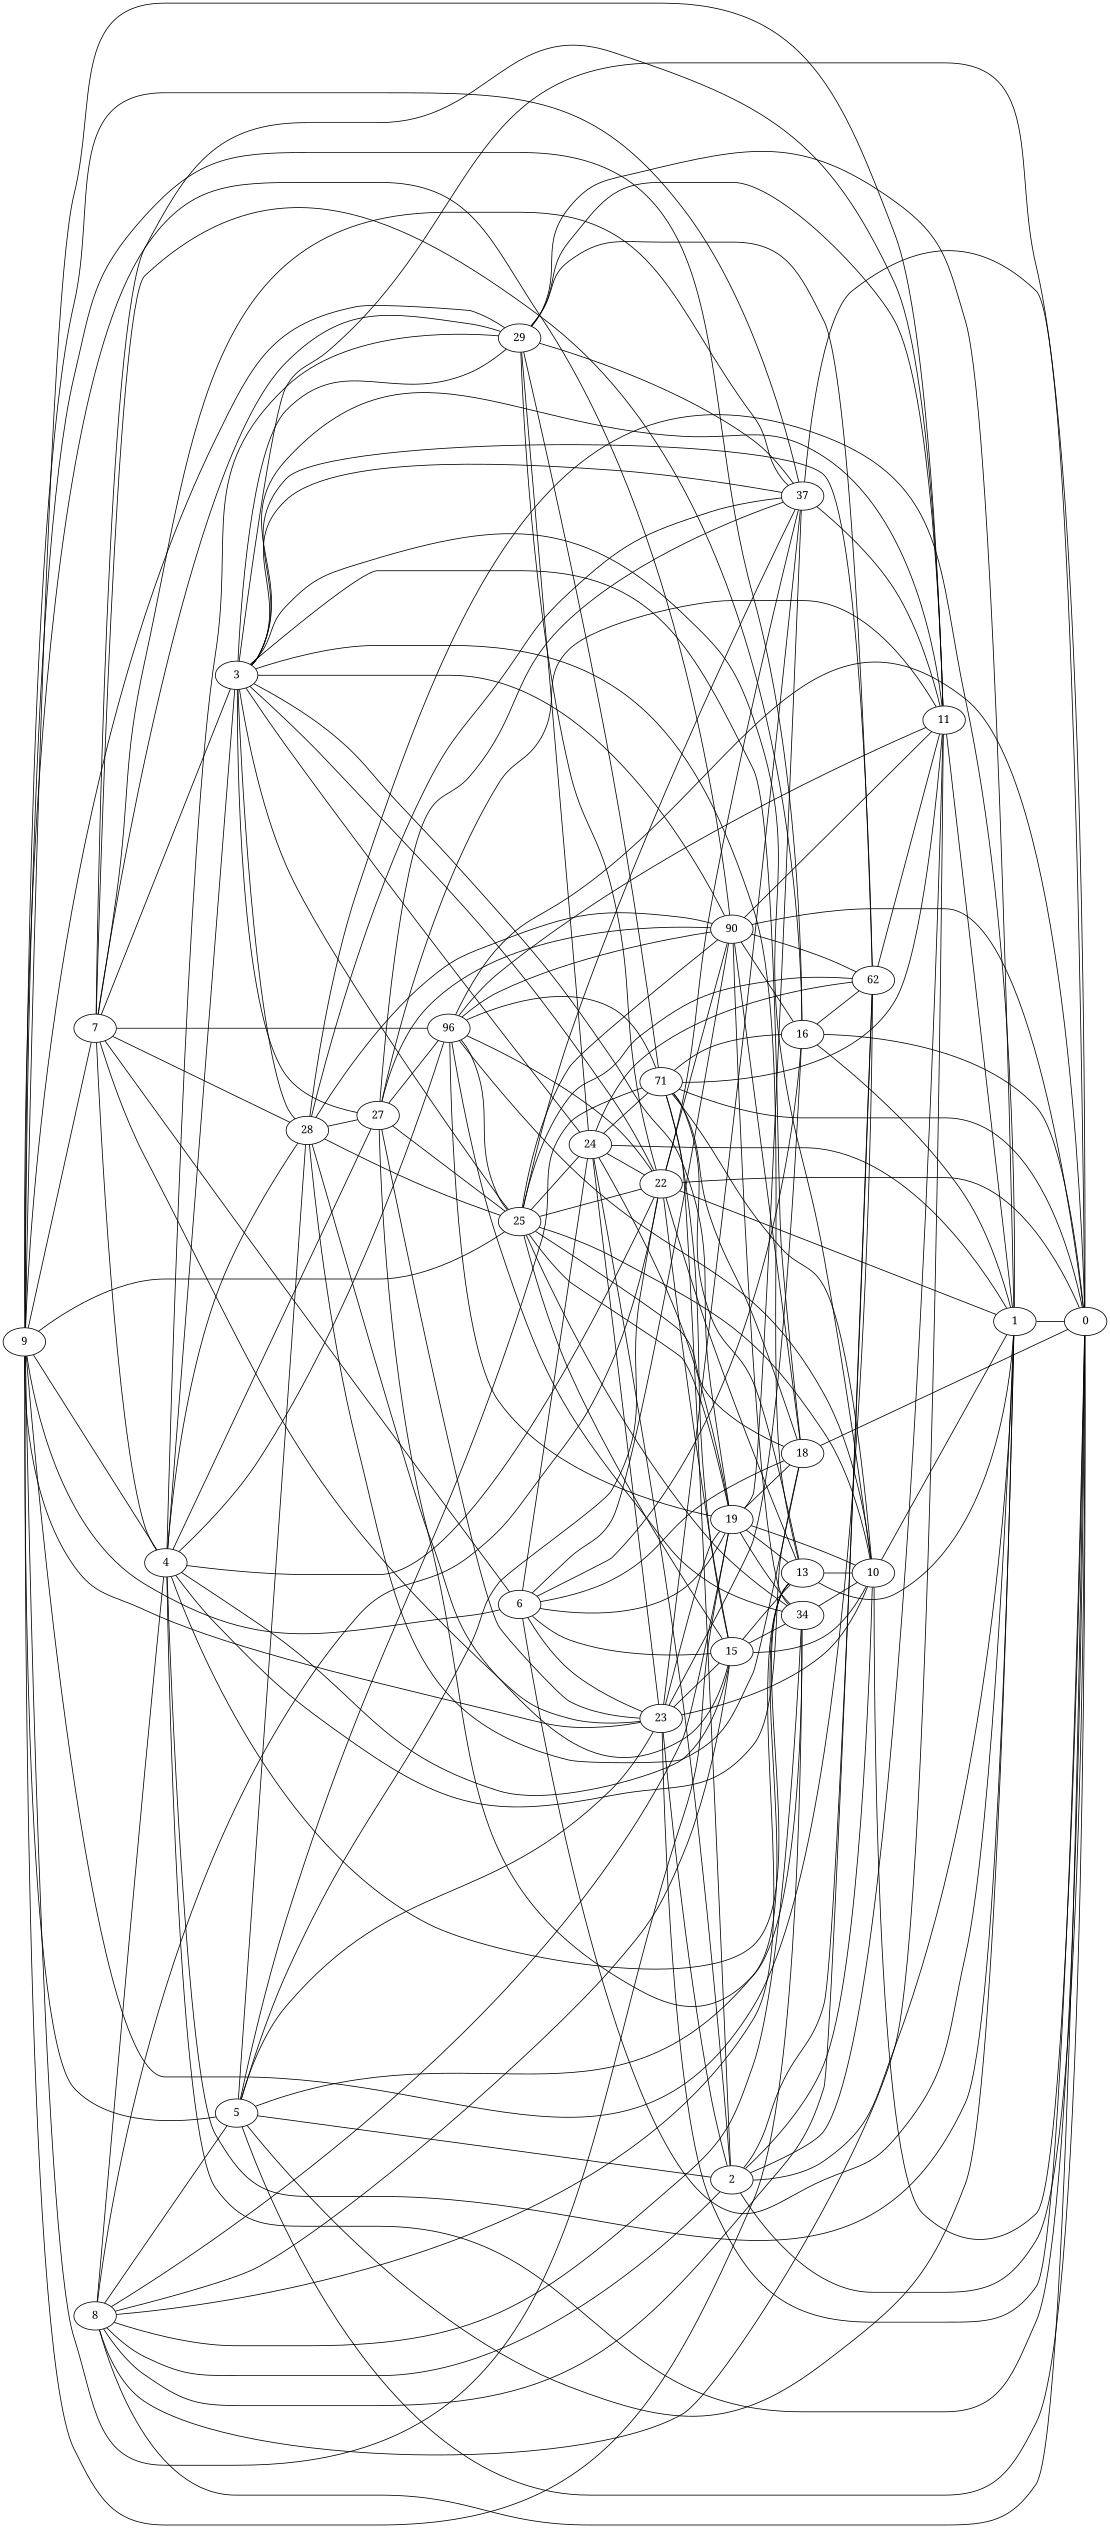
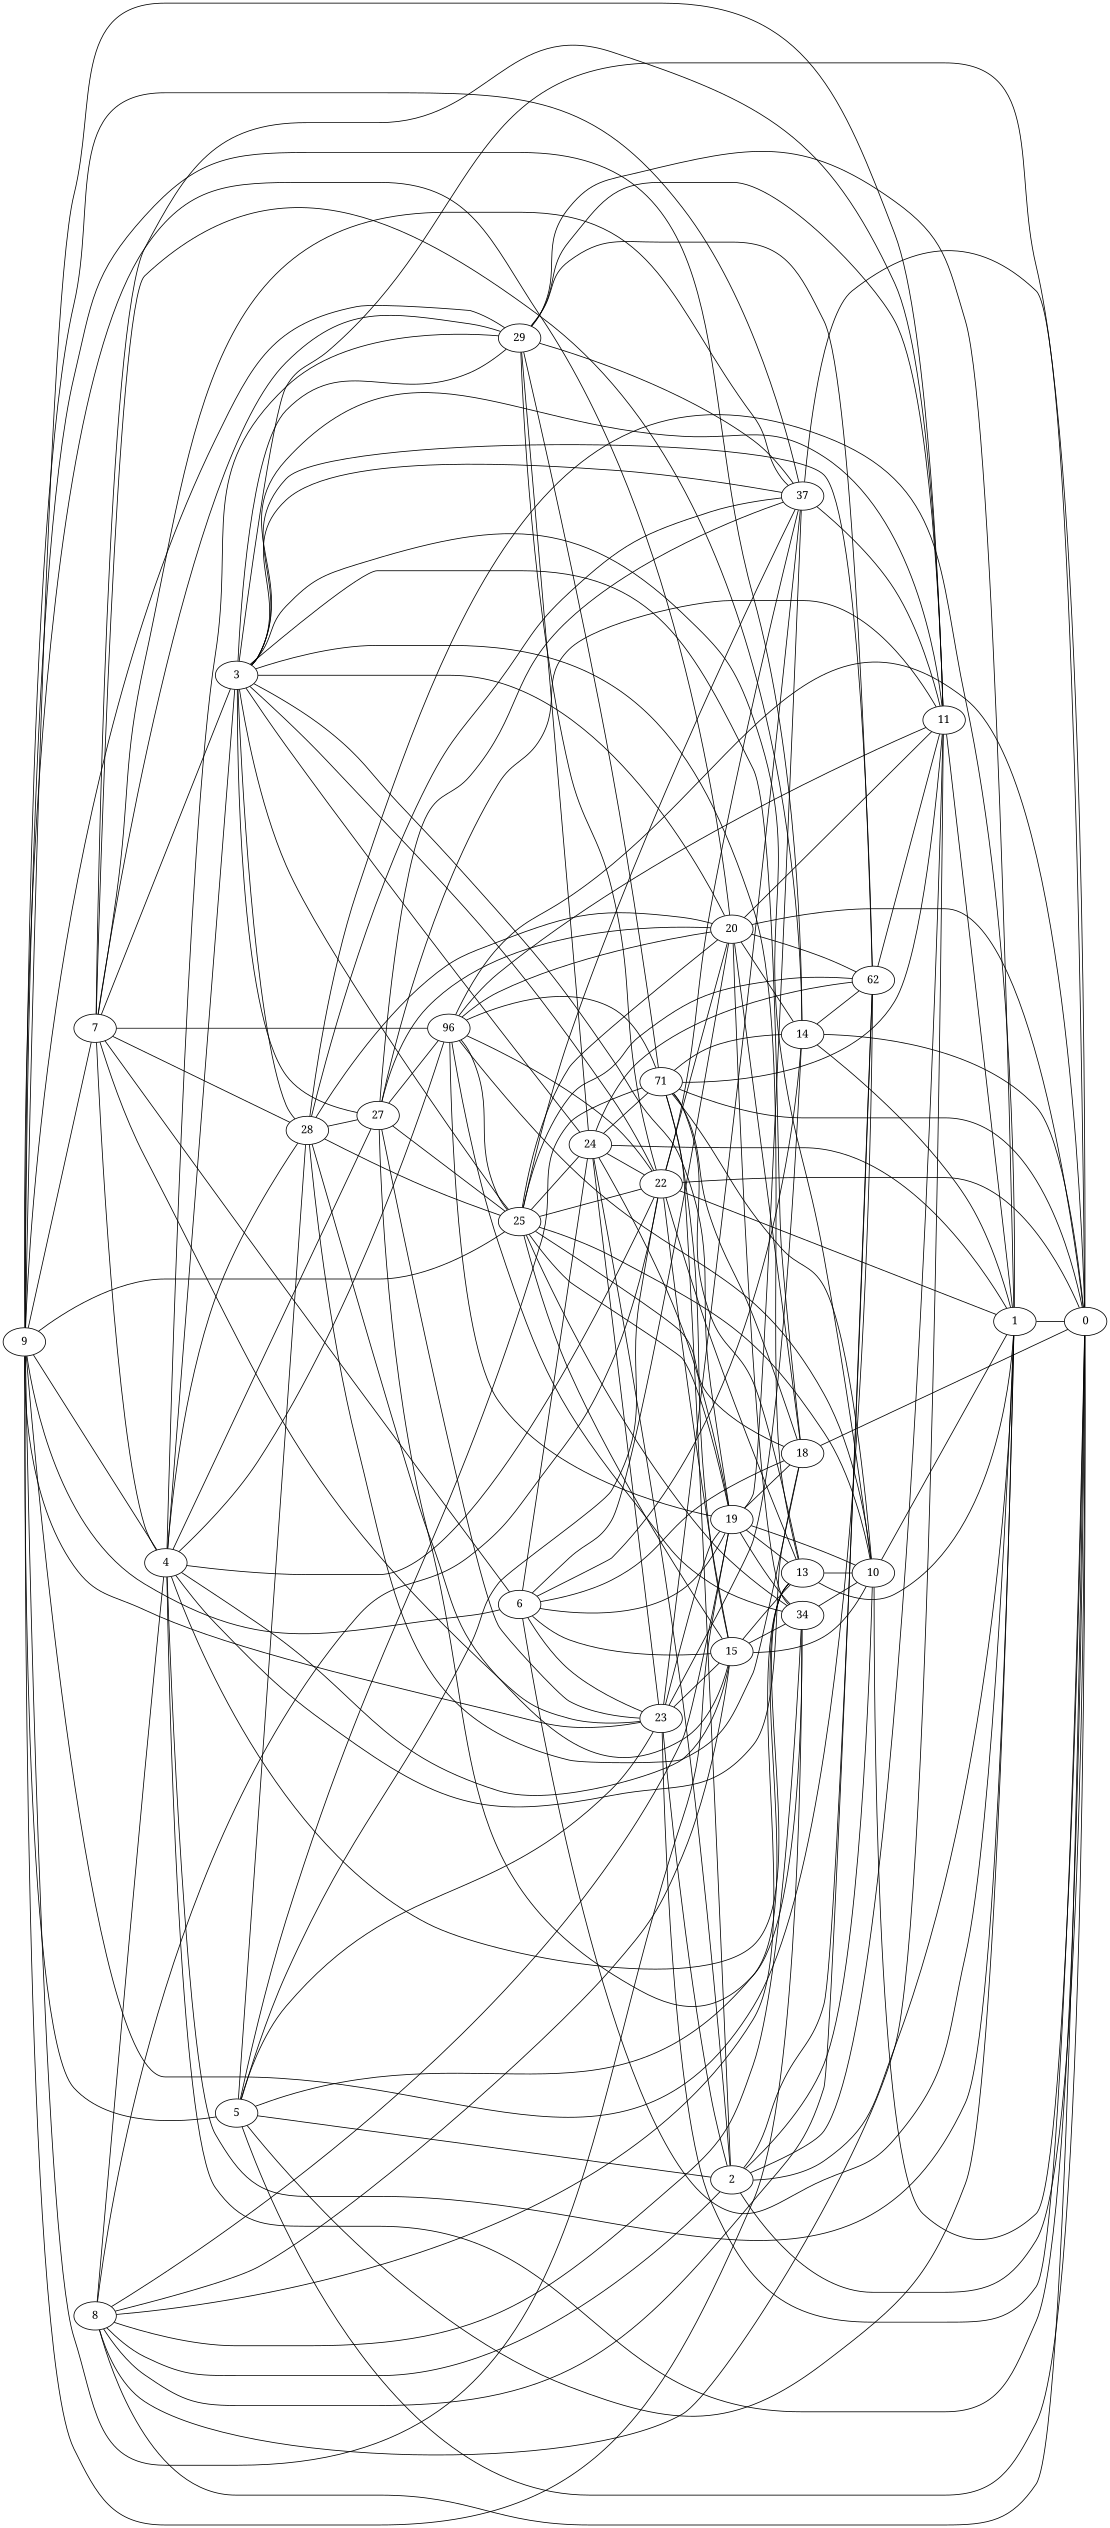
node "90": label "90" -> "20"
node "16": label "16" -> "14"
edge "10" -- "23": removed
edge "5" -- "8": removed
